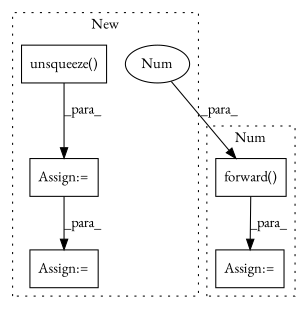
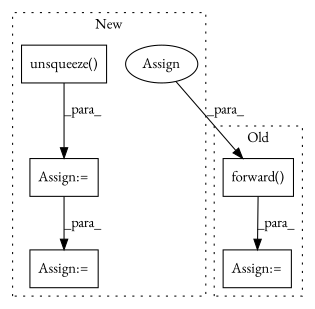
node "Num": label "Num" -> "Assign"
cluster "Num": label "Num" -> "Old"
